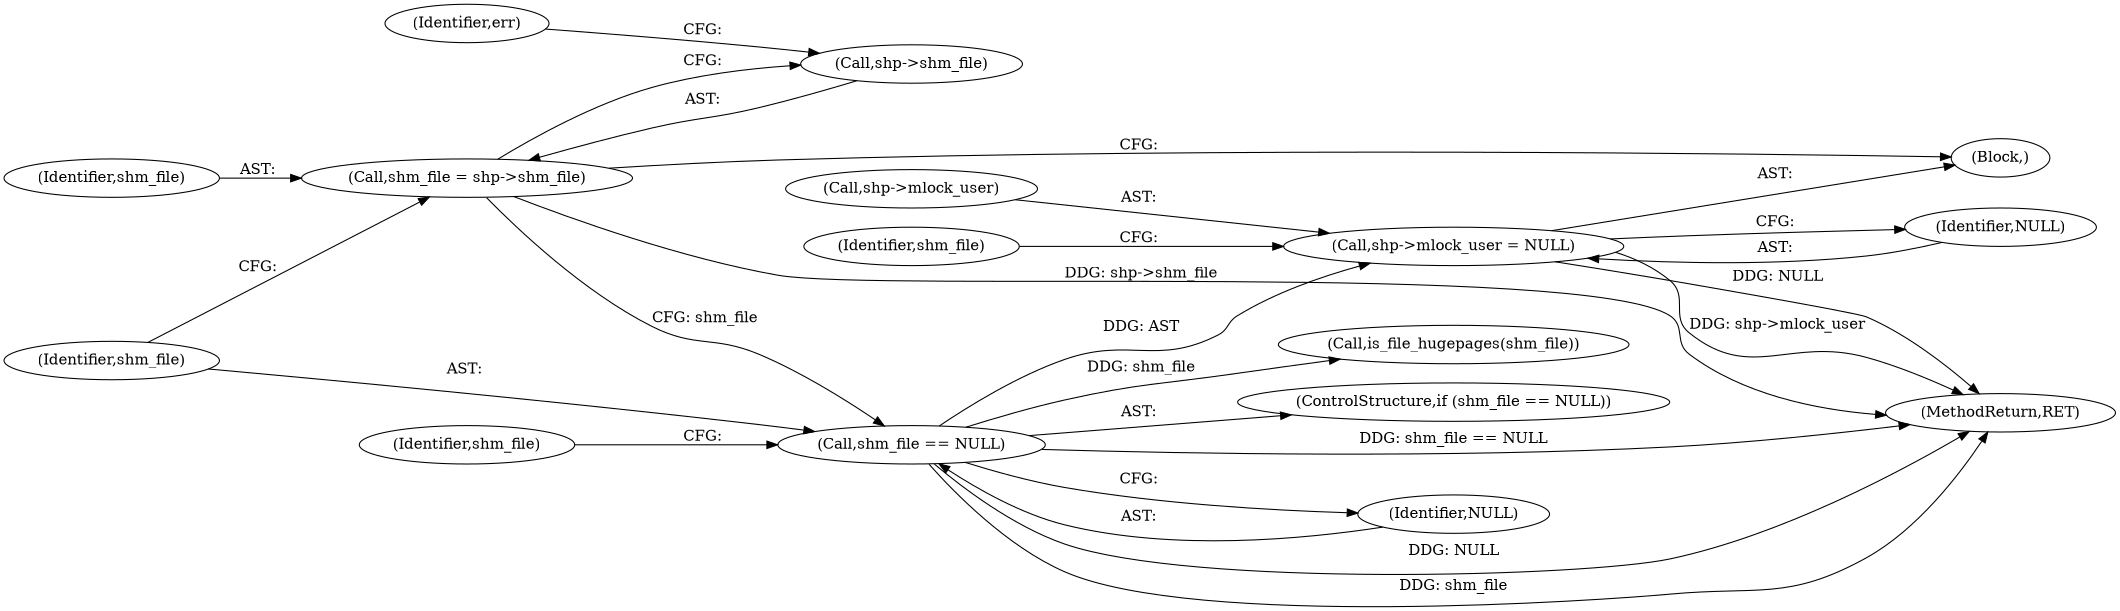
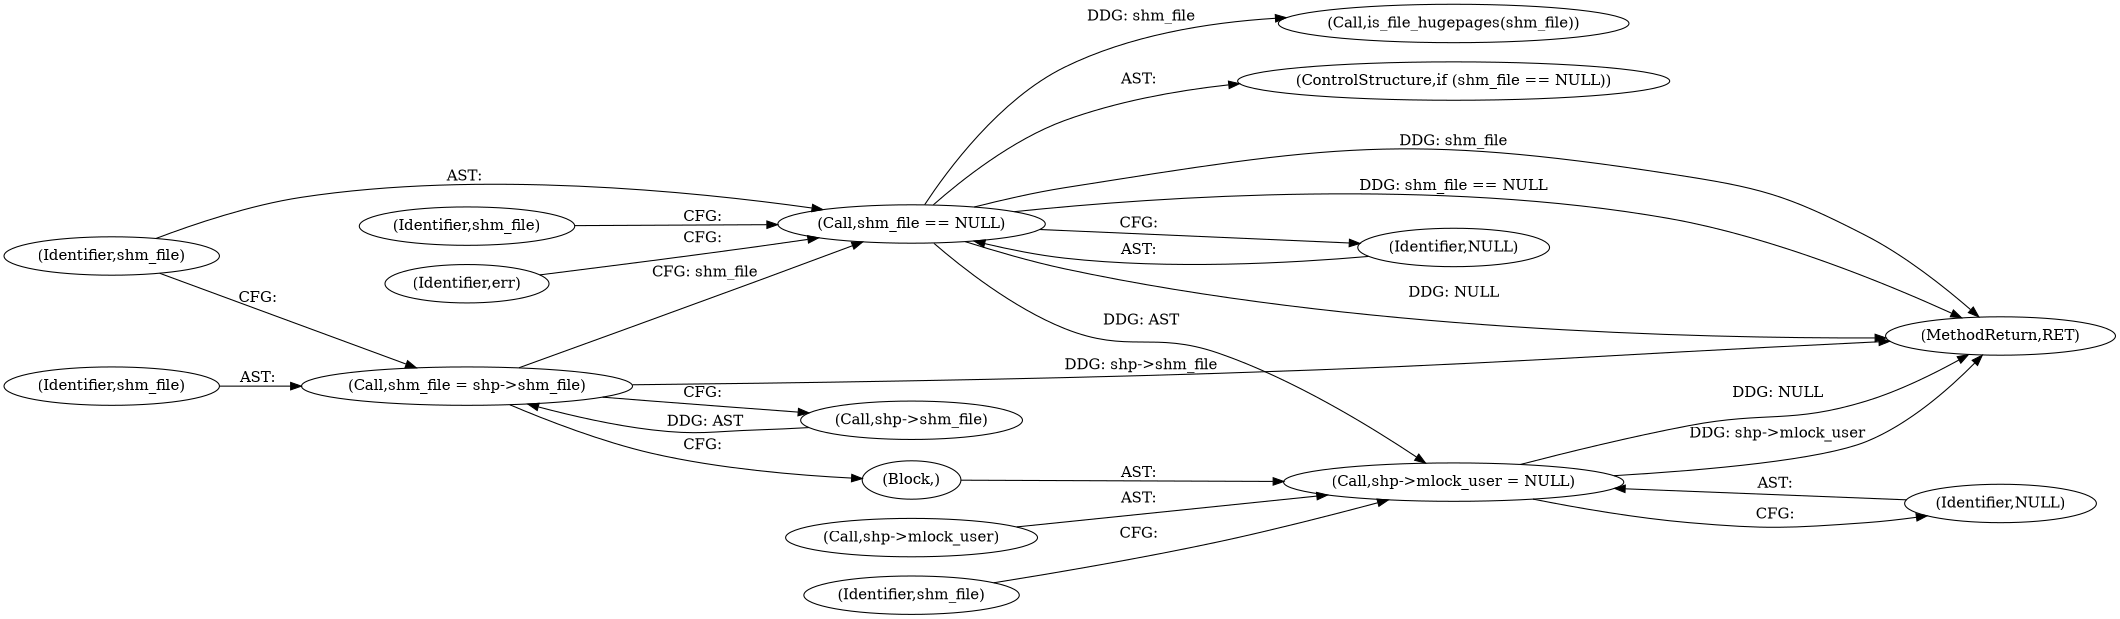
edge "(Identifier,err)" -> "(Call,shp->shm_file)": now "(Identifier,err)" -> "(Call,shm_file == NULL)"
edge "(Call,shp->shm_file)" -> "(Call,shm_file = shp->shm_file)": label "AST: " -> "DDG: AST"
edge "(Call,shp->mlock_user = NULL)" -> "(Block,)": reversed
